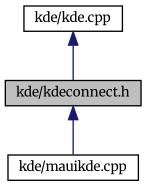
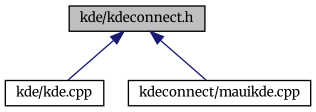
edge "kde/kdeconnect.h" -> "kde/kde.cpp": reversed
node "kde/mauikde.cpp": label "kde/mauikde.cpp" -> "kdeconnect/mauikde.cpp"
